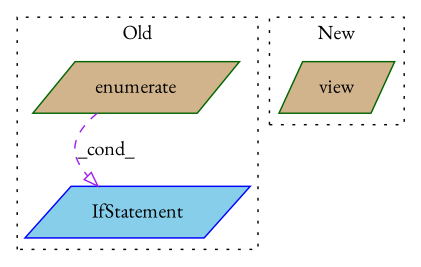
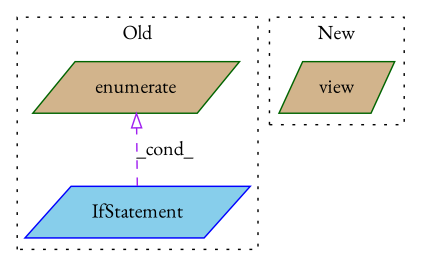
edge "enumerate" -> "IfStatement": reversed
